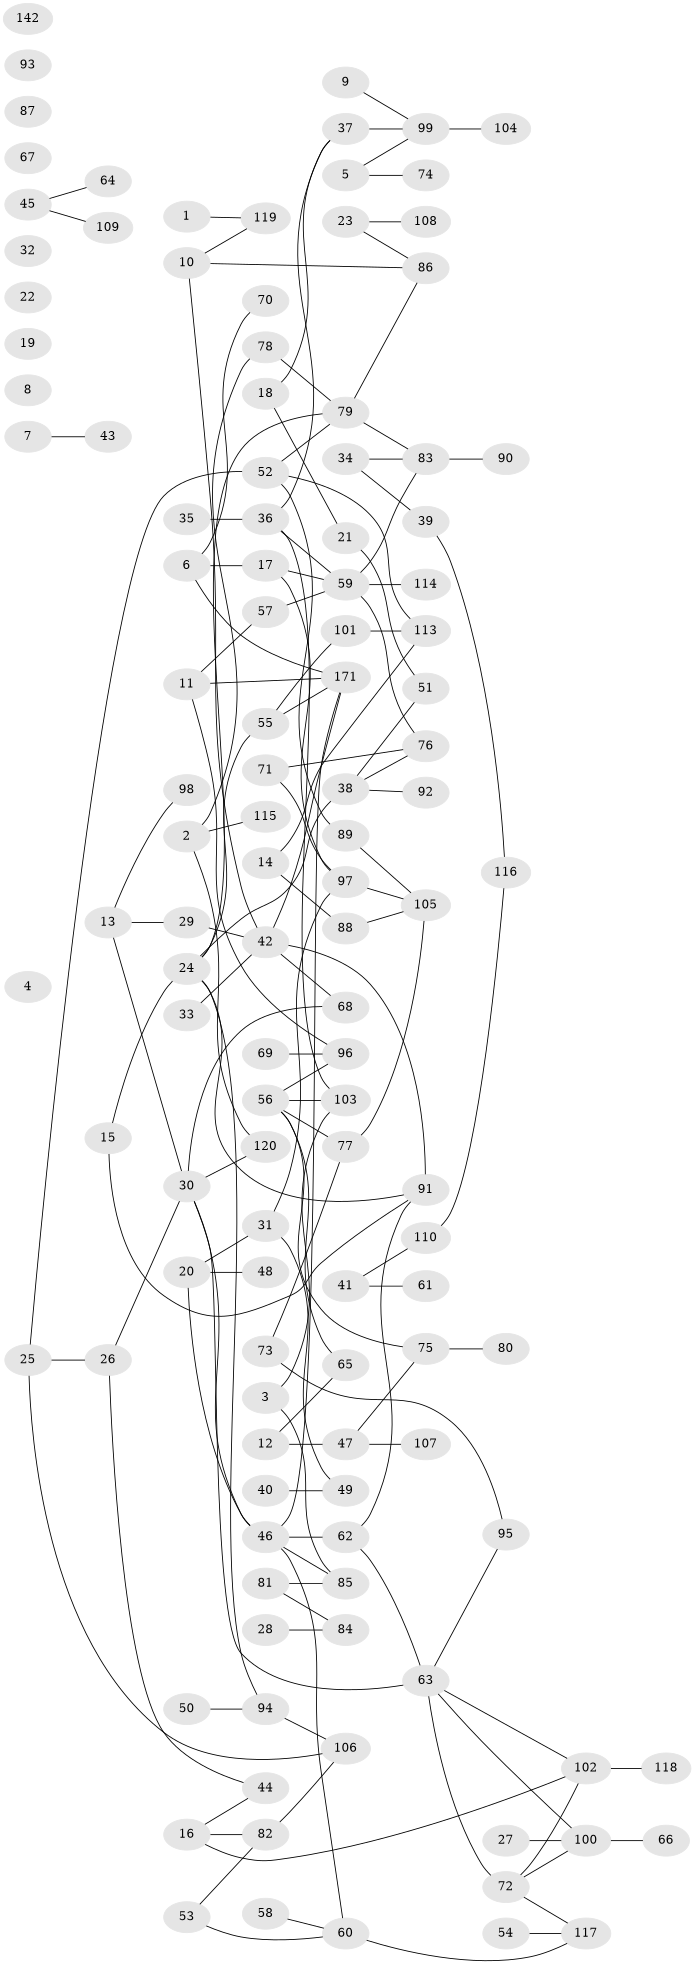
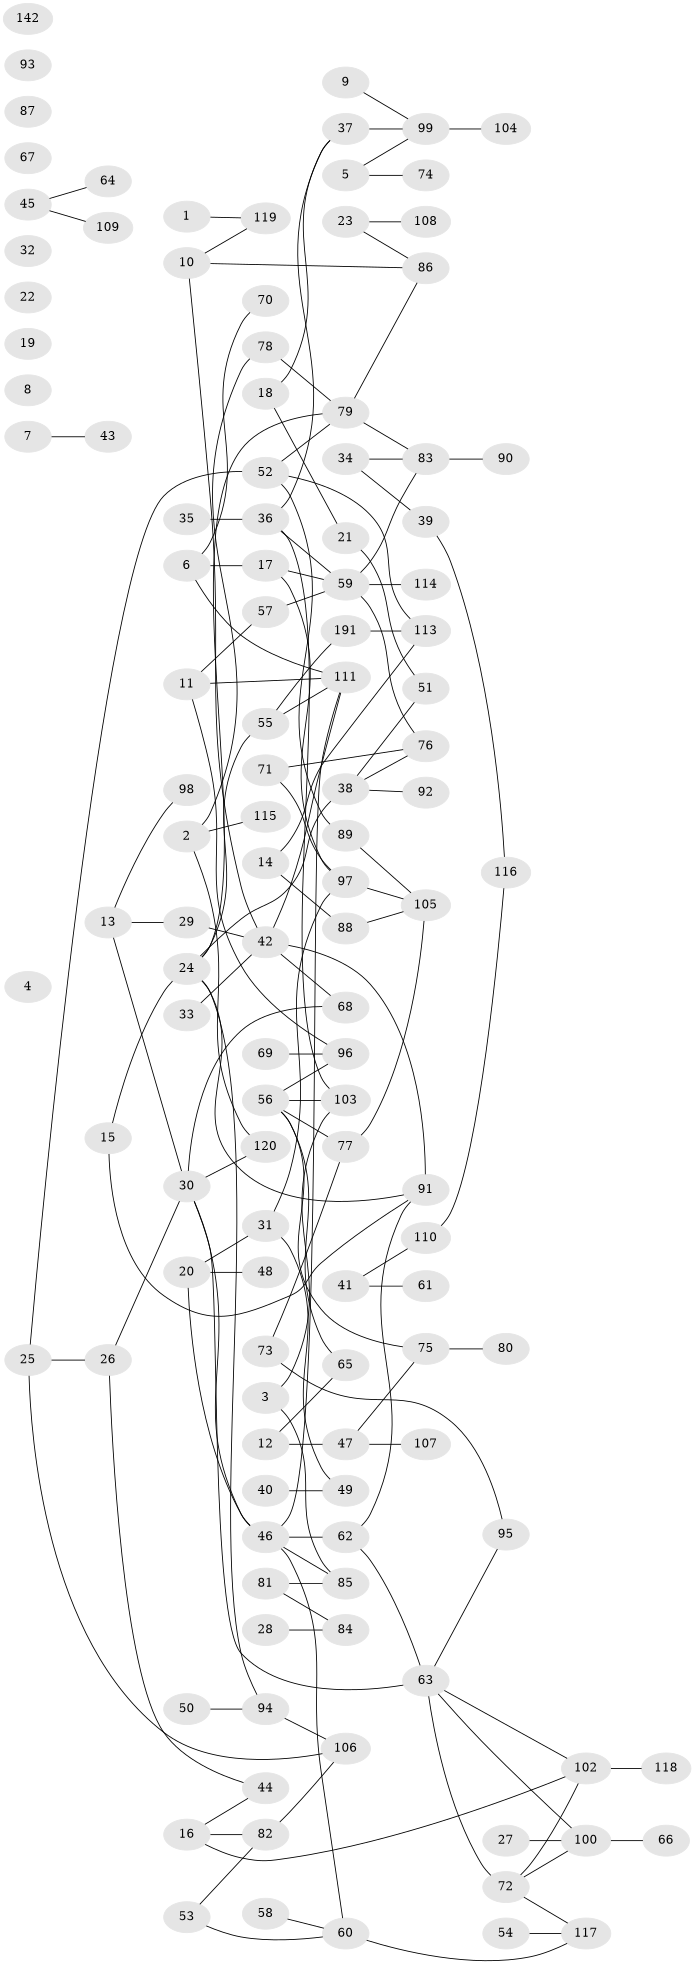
node "101": label "101" -> "191"
node "171": label "171" -> "111"
